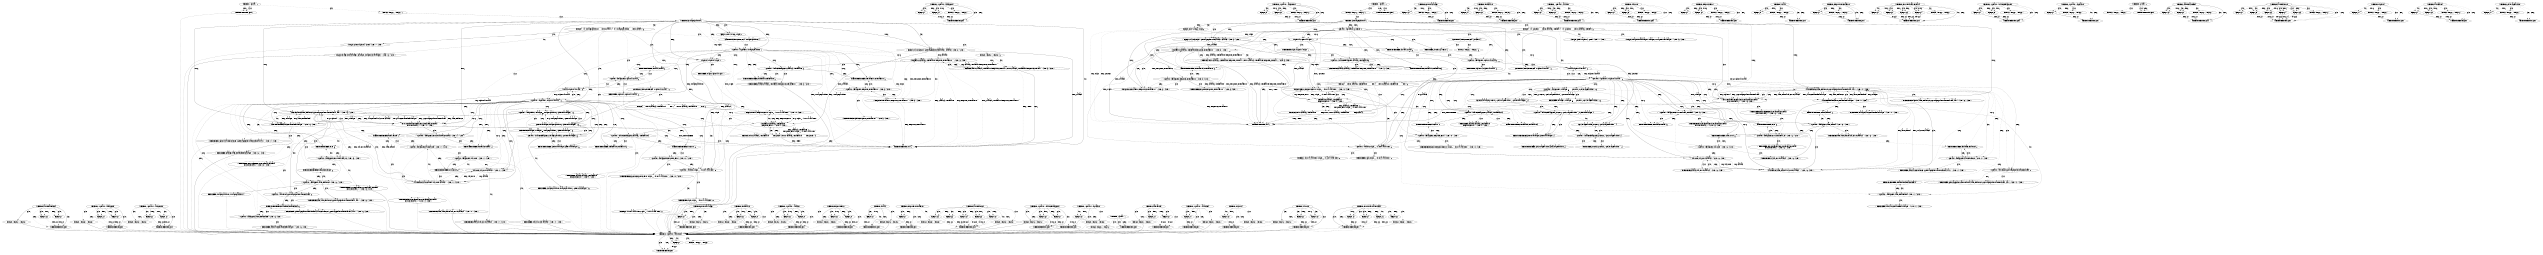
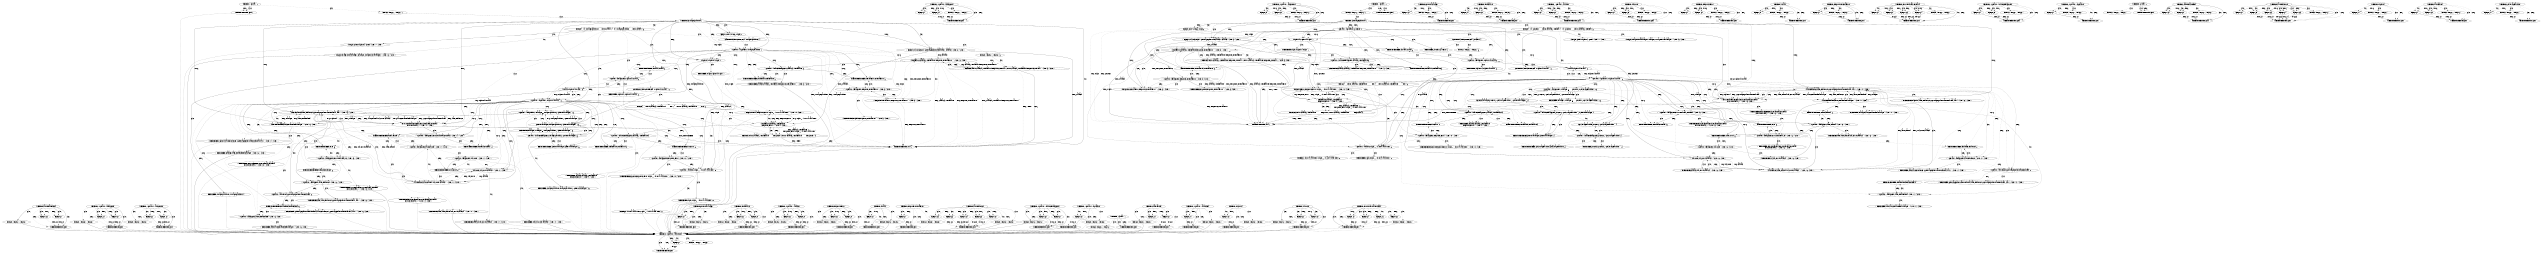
edge "<(<operator>.fieldAccess,base::BindOnce)<SUB>16</SUB>>" -> "(IDENTIFIER,storage_partition_,!storage_partition_)": now "(<operator>.logicalNot,!storage_partition_)" -> "(IDENTIFIER,storage_partition_,!storage_partition_)"
